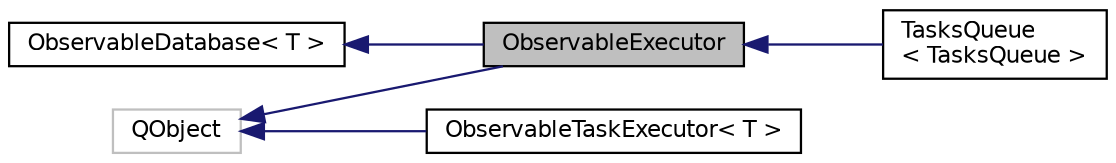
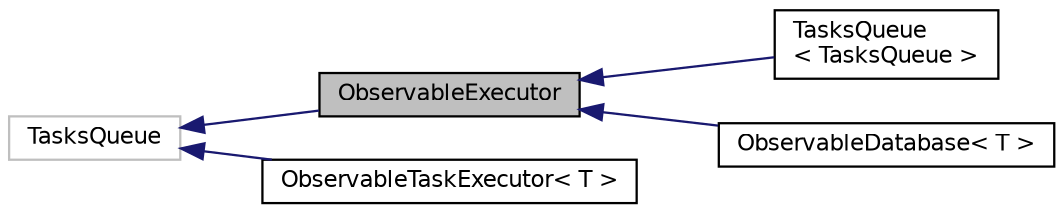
edge "ObservableExecutor" -> "ObservableDatabase< T >": reversed
node "QObject": label "QObject" -> "TasksQueue"
